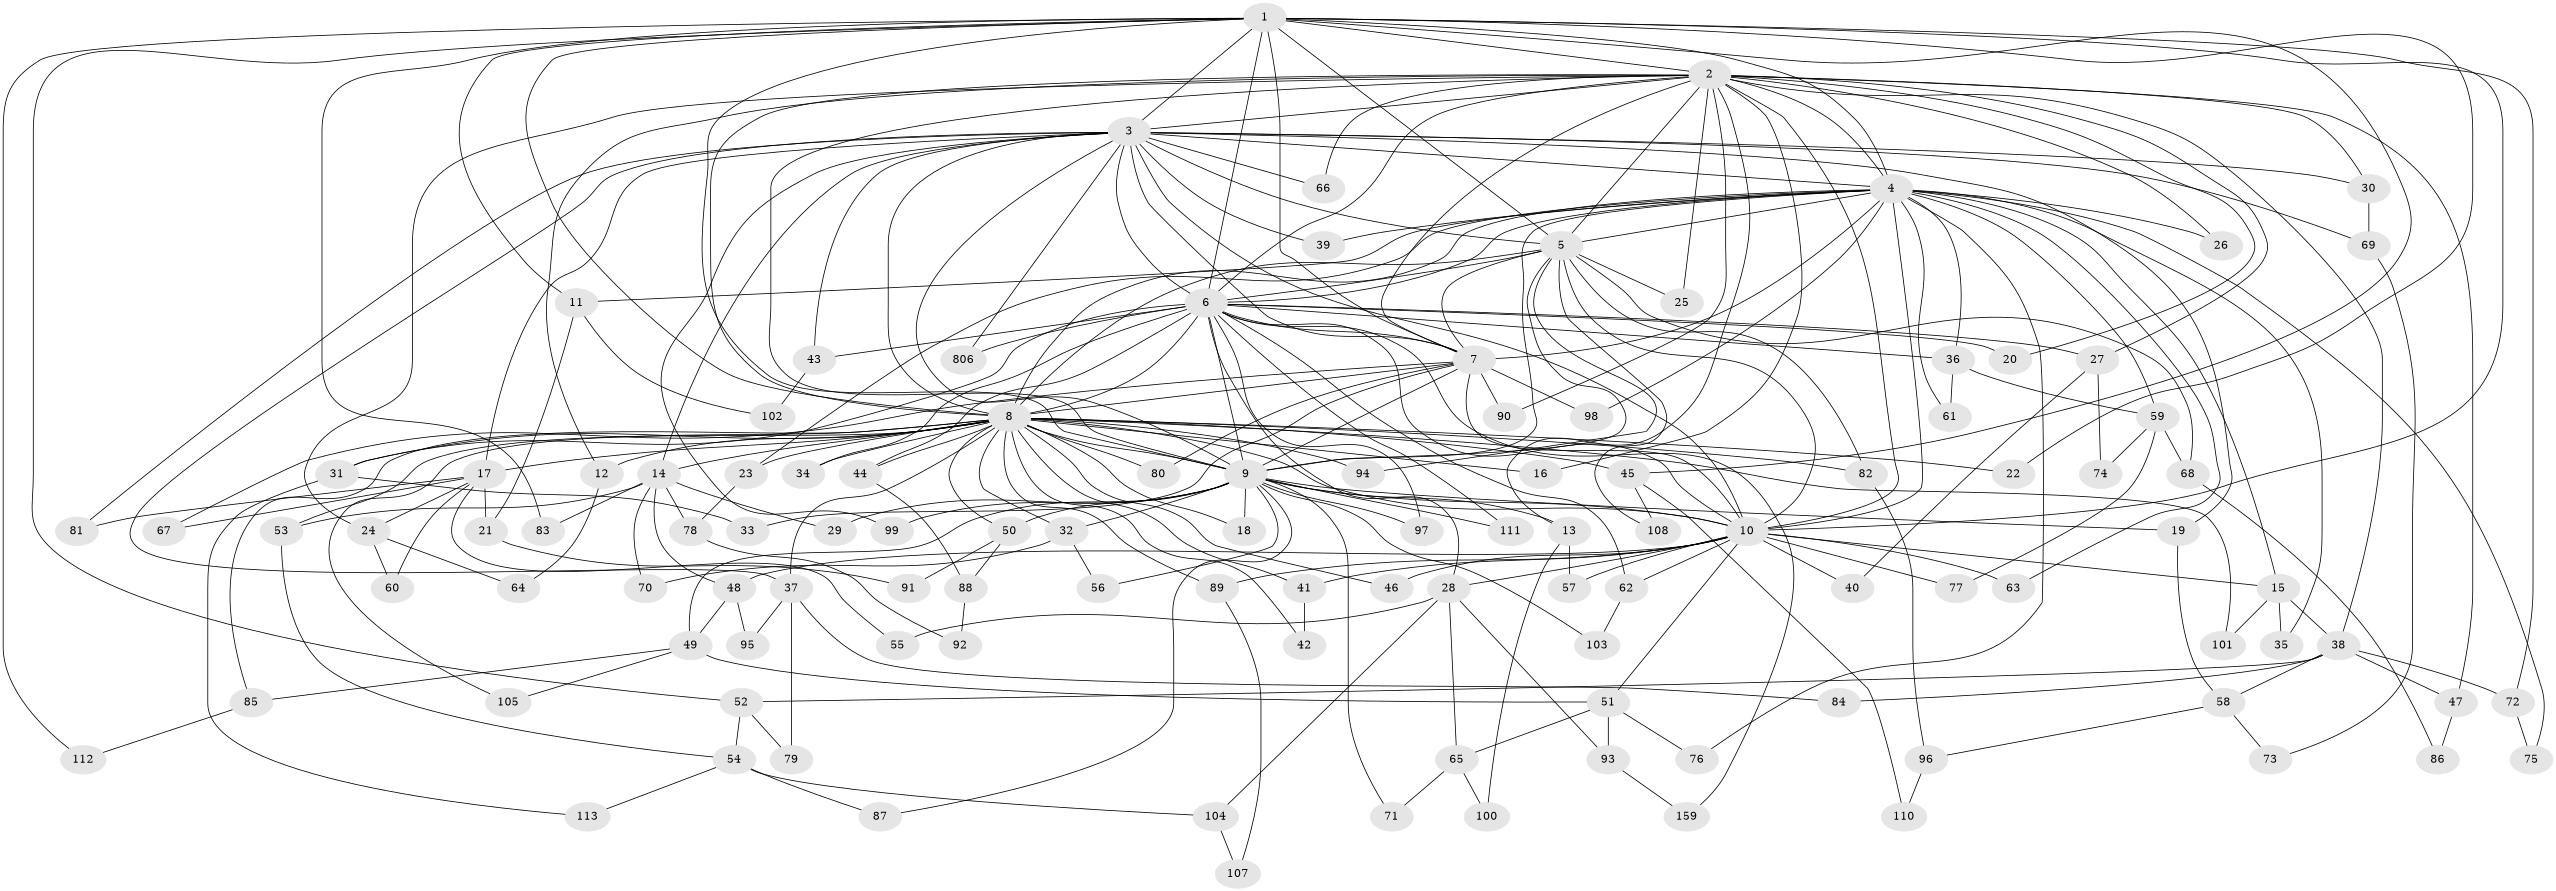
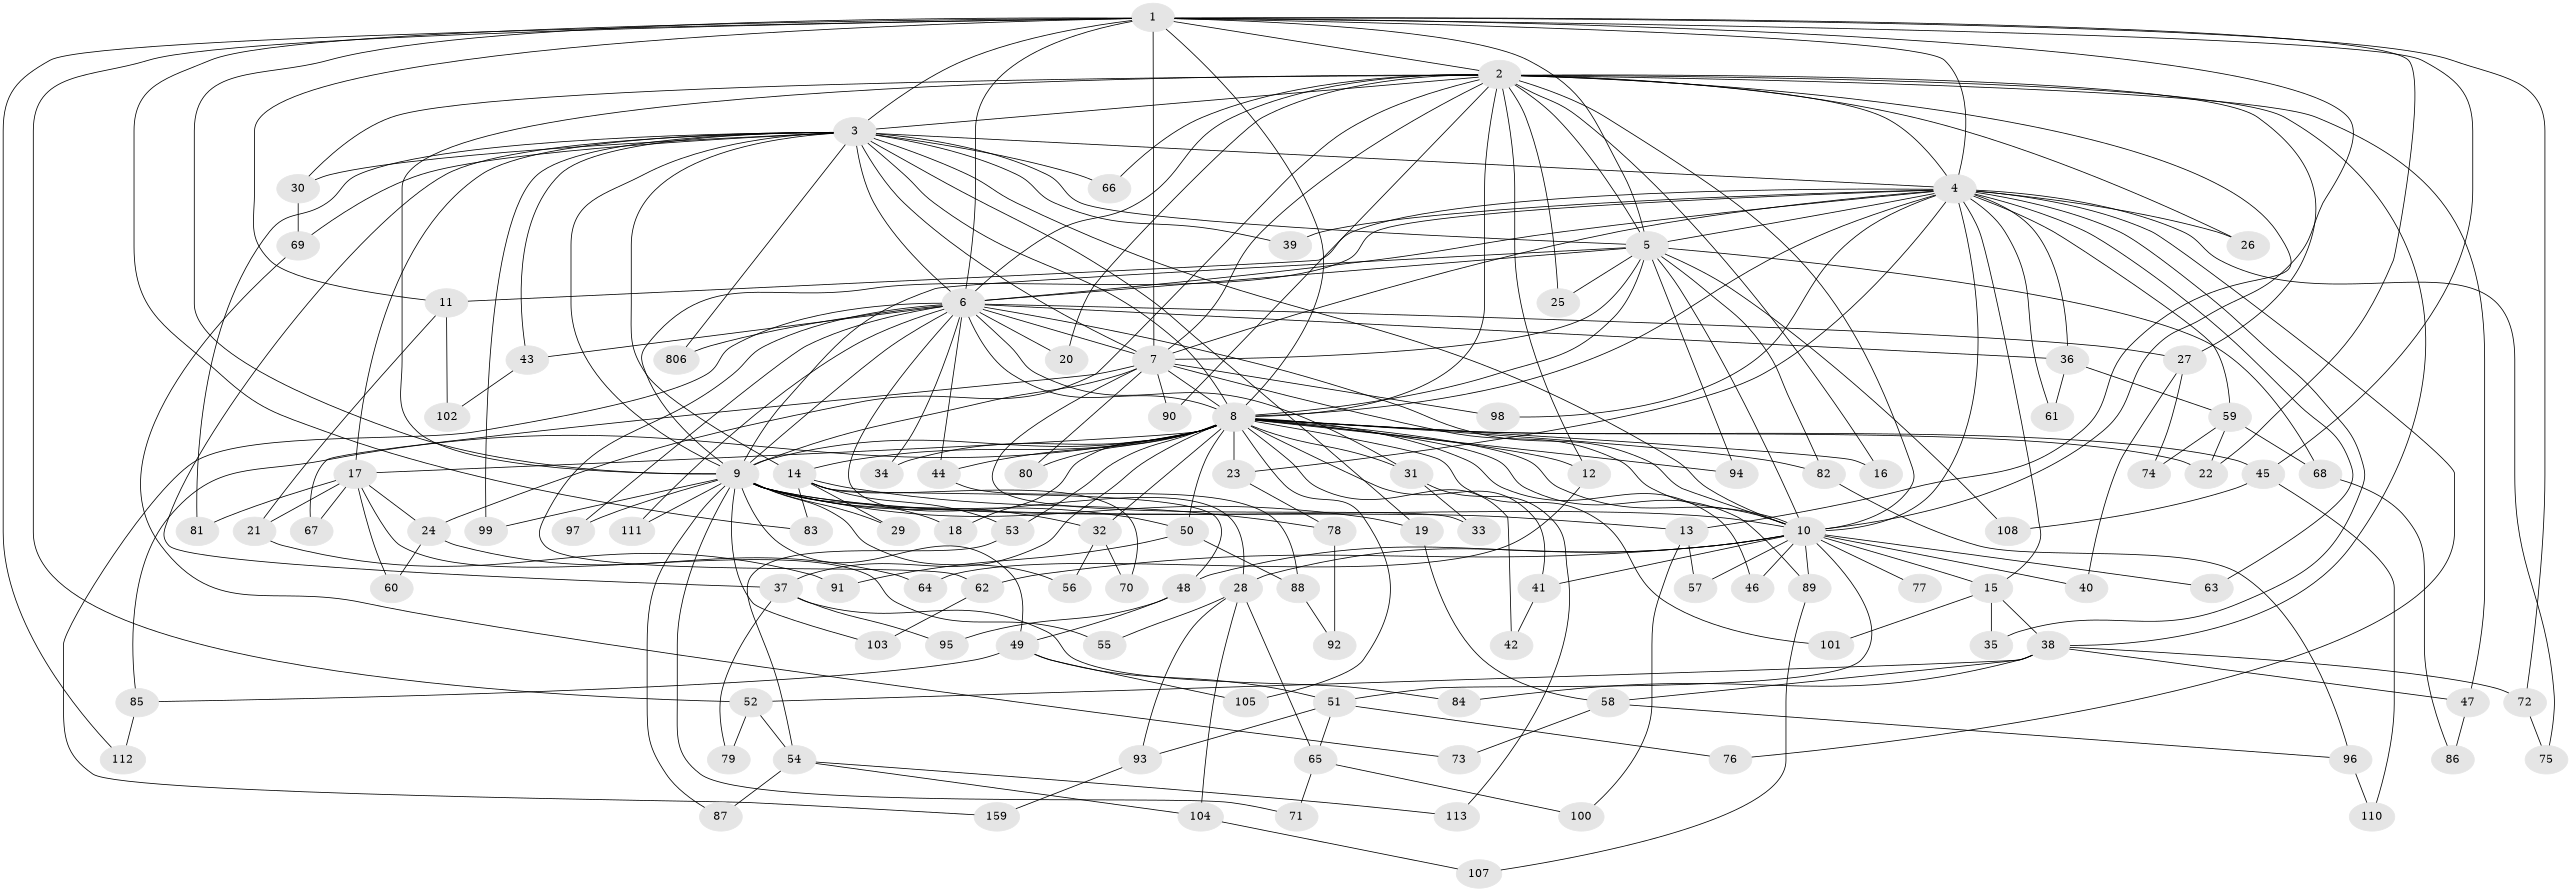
edge "59" -- "77": now "59" -- "22"
